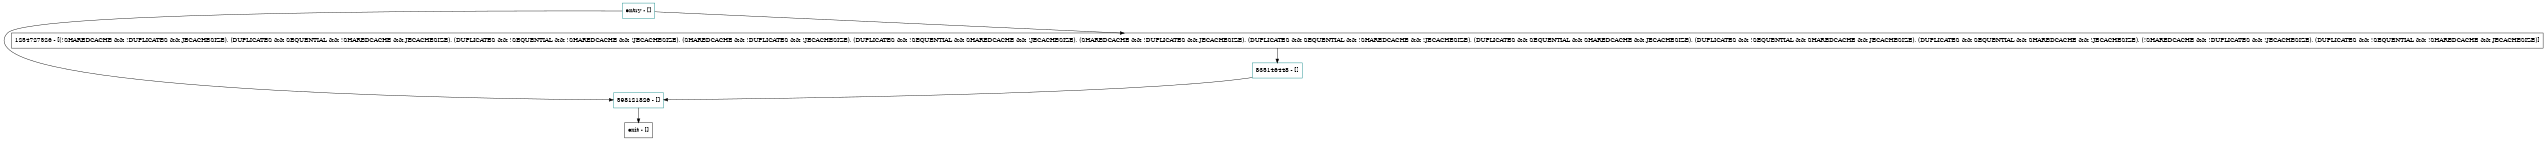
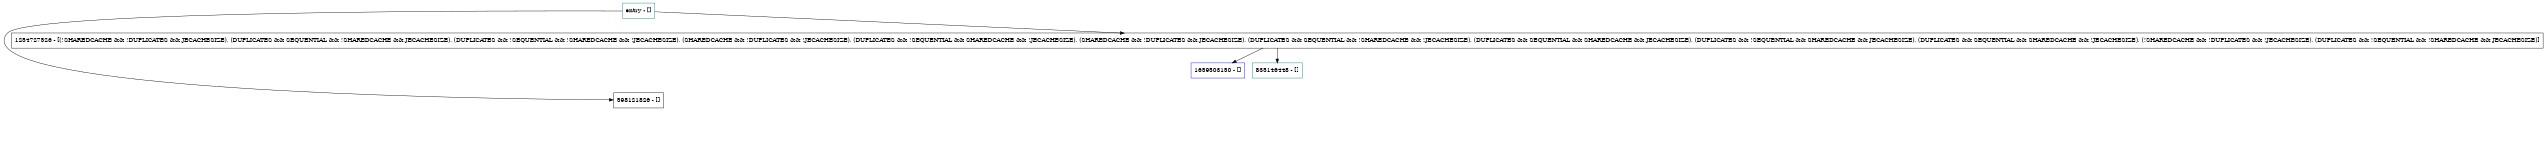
node "1659503150 - []": added
edge "835146448 - []" -> "598121826 - []": removed
node "598121826 - []": color teal -> black
node "exit - []": removed
